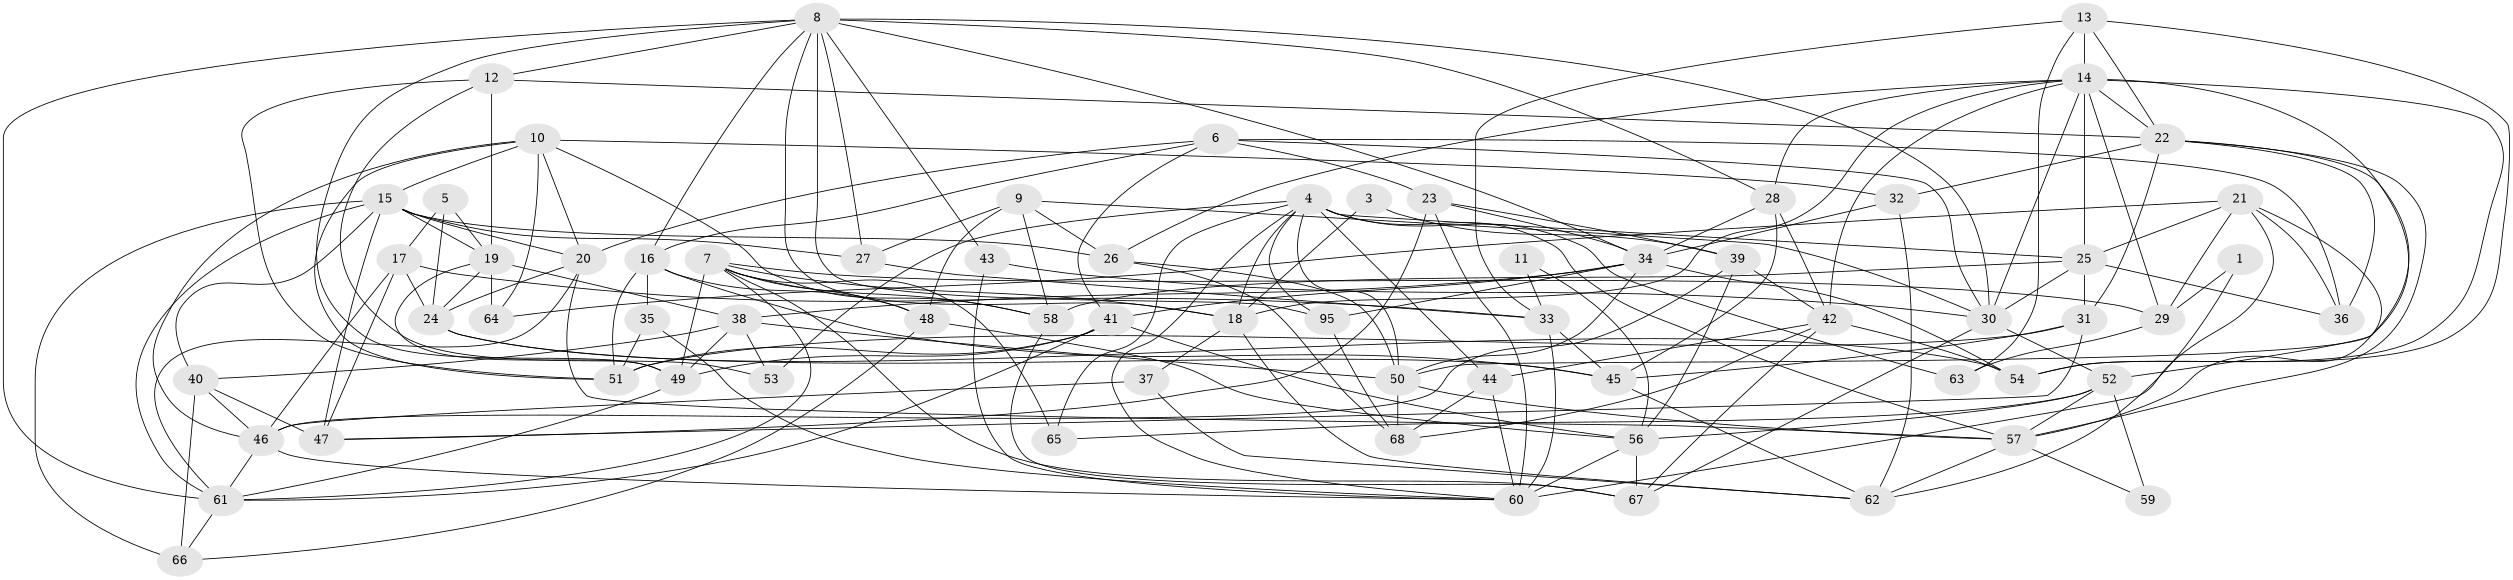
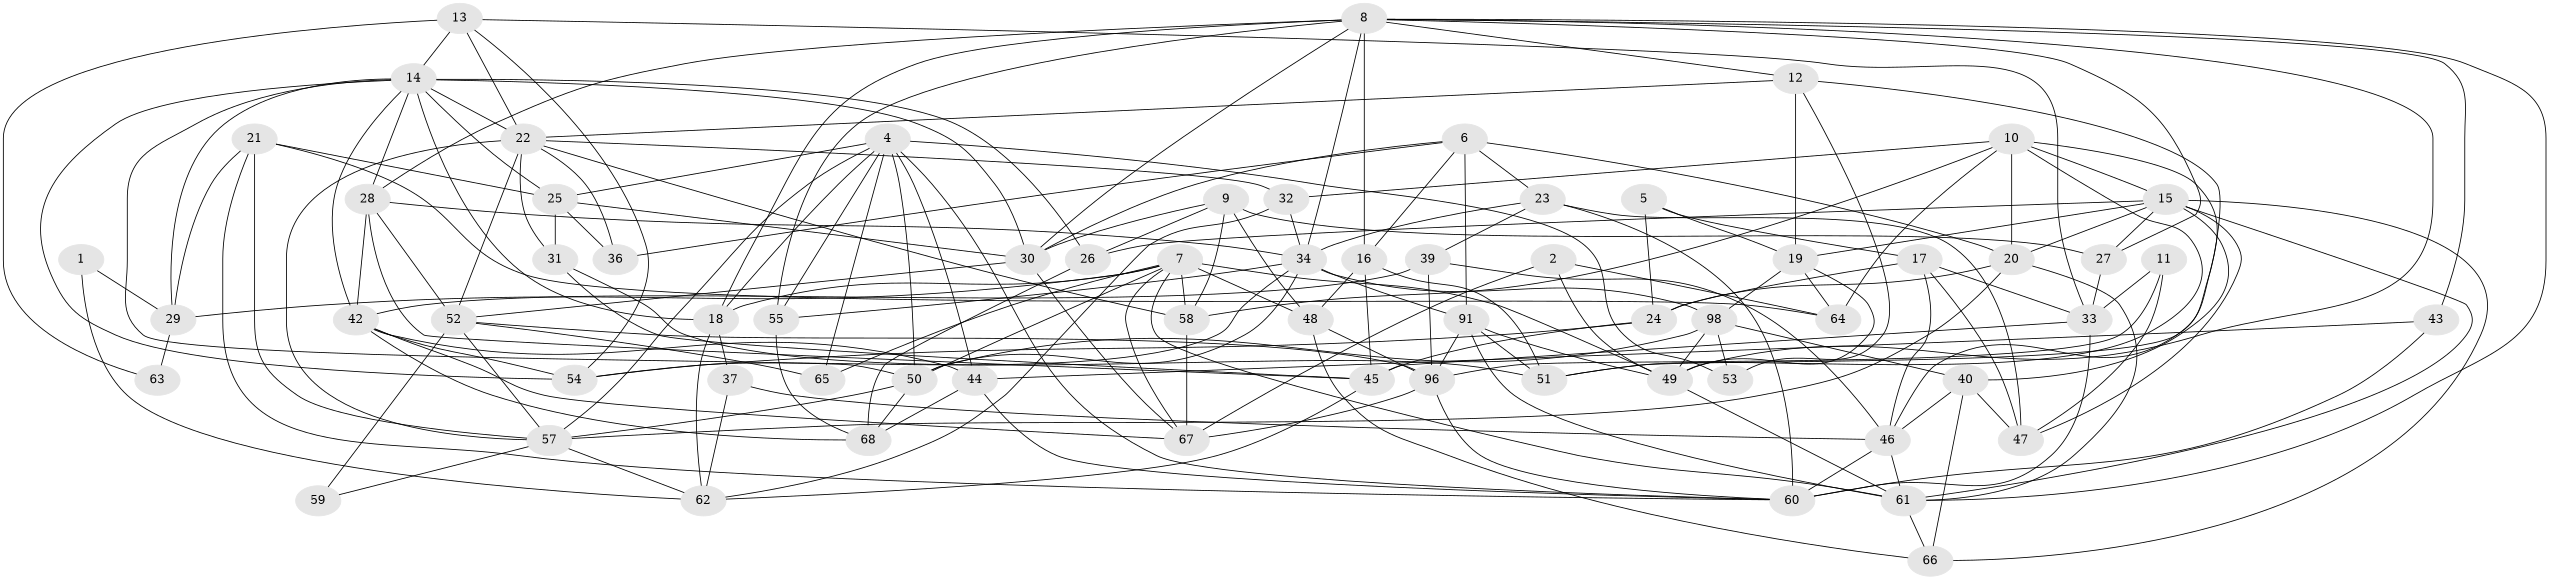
node "3": removed
edge "21" -- "36": removed
edge "4" -- "63": removed
edge "28" -- "52": added
node "2": added
edge "26" -- "50": now "7" -- "50"
edge "25" -- "58": now "22" -- "58"
edge "19" -- "24": removed
edge "43" -- "30": now "43" -- "44"
node "35": removed
node "38": label "38" -> "98"
node "41": label "41" -> "91"
node "95": label "95" -> "55"
edge "31" -- "47": now "11" -- "47"
node "56": label "56" -> "96"
